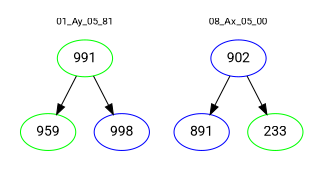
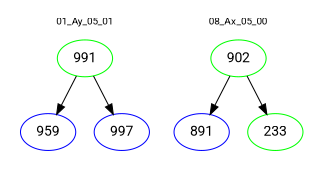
cluster "01_Ay_05_81": label "01_Ay_05_81" -> "01_Ay_05_01"
node "902": color blue -> green
node "959": color green -> blue
node "998": label "998" -> "997"
